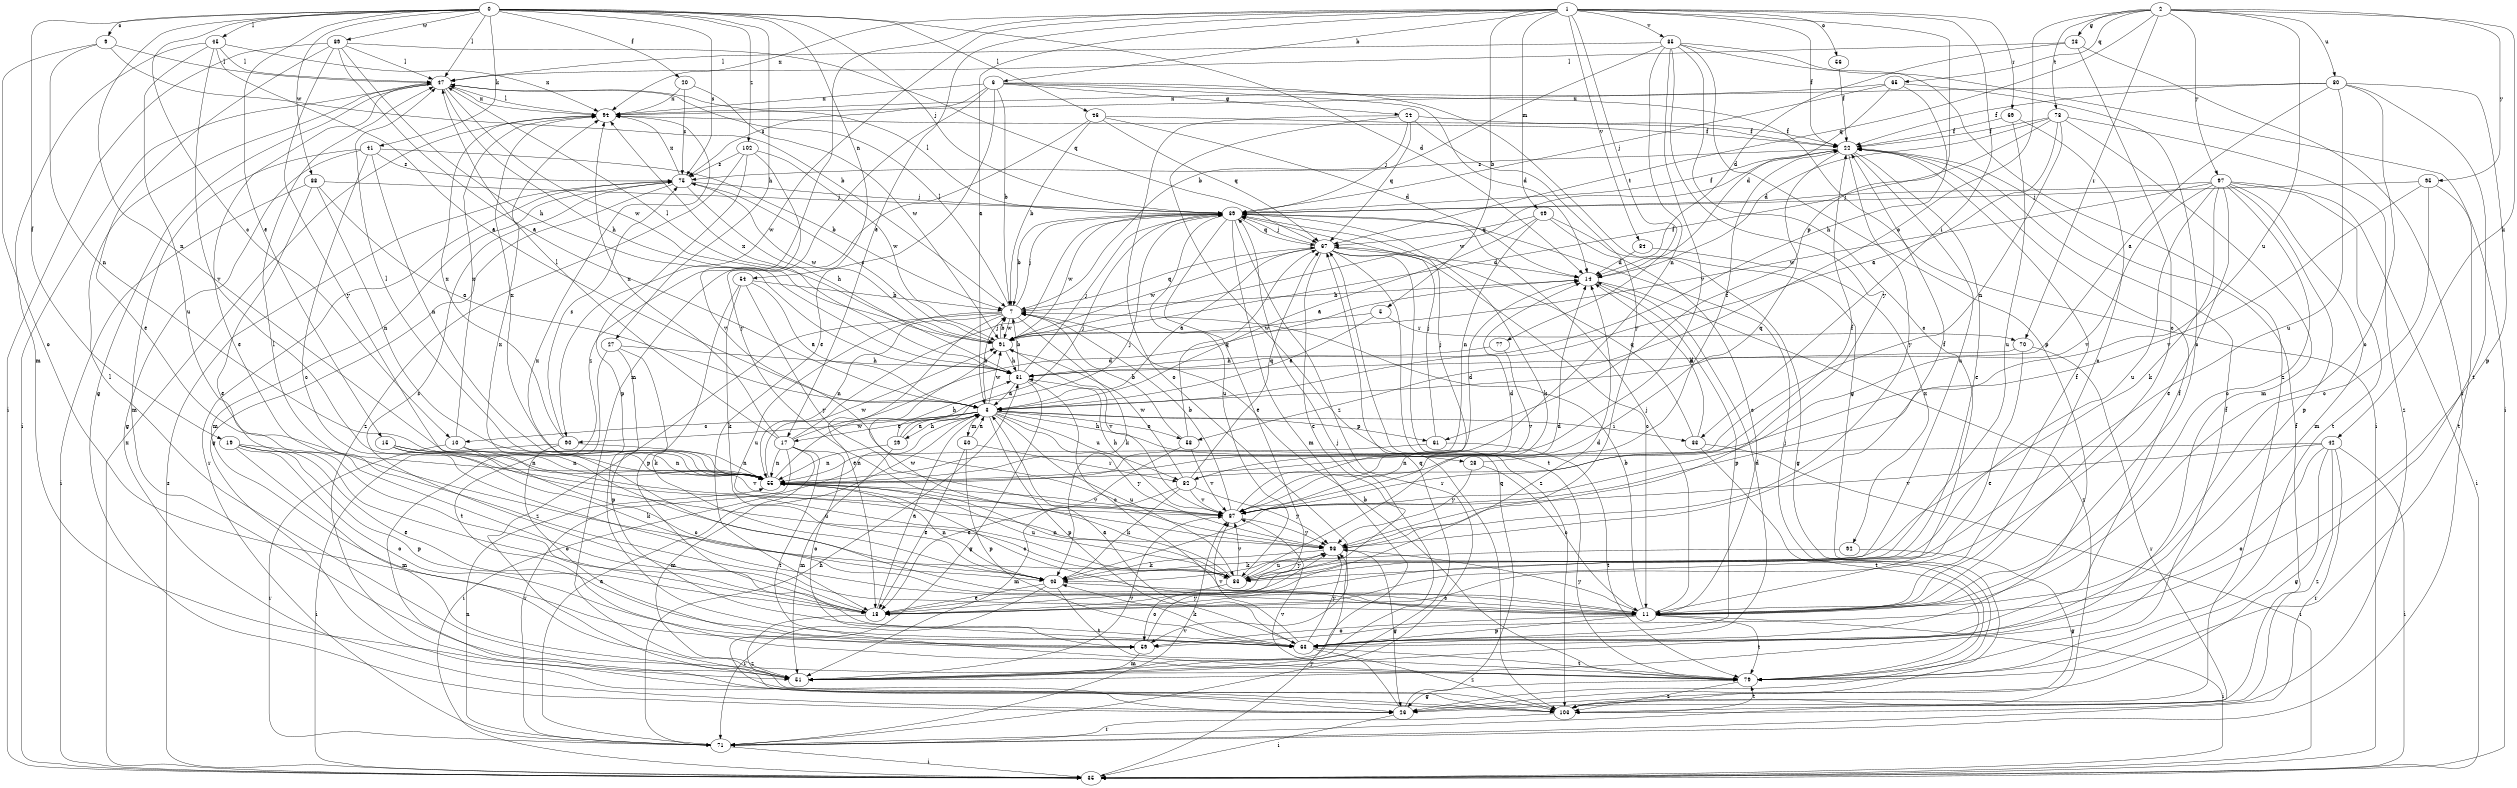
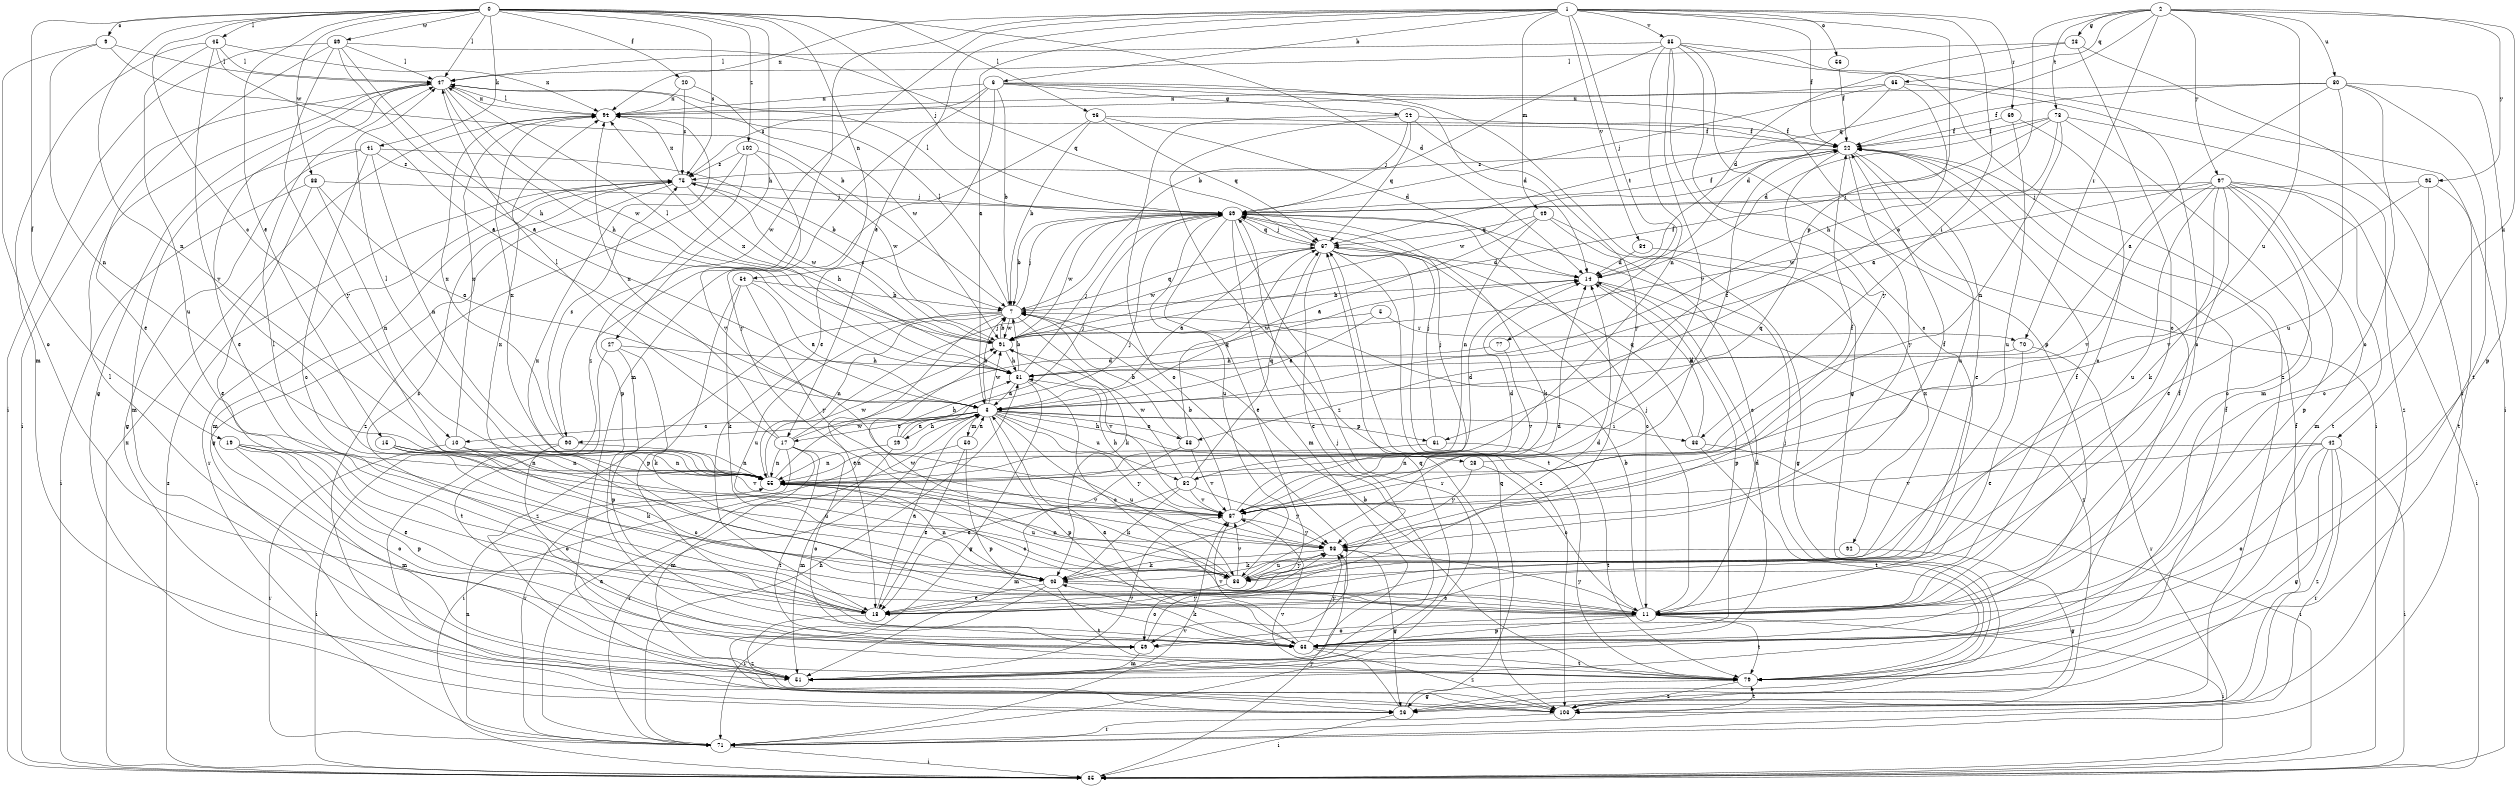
edge "1" -> "5": removed, label "b"
edge "50" -> "82": now "50" -> "71"
